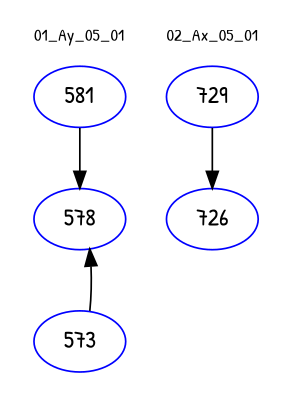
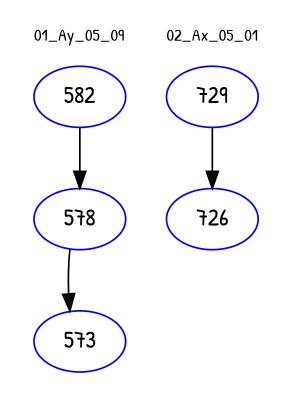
cluster "01_Ay_05_01": label "01_Ay_05_01" -> "01_Ay_05_09"
node "581": label "581" -> "582"
edge "573" -> "578": reversed
